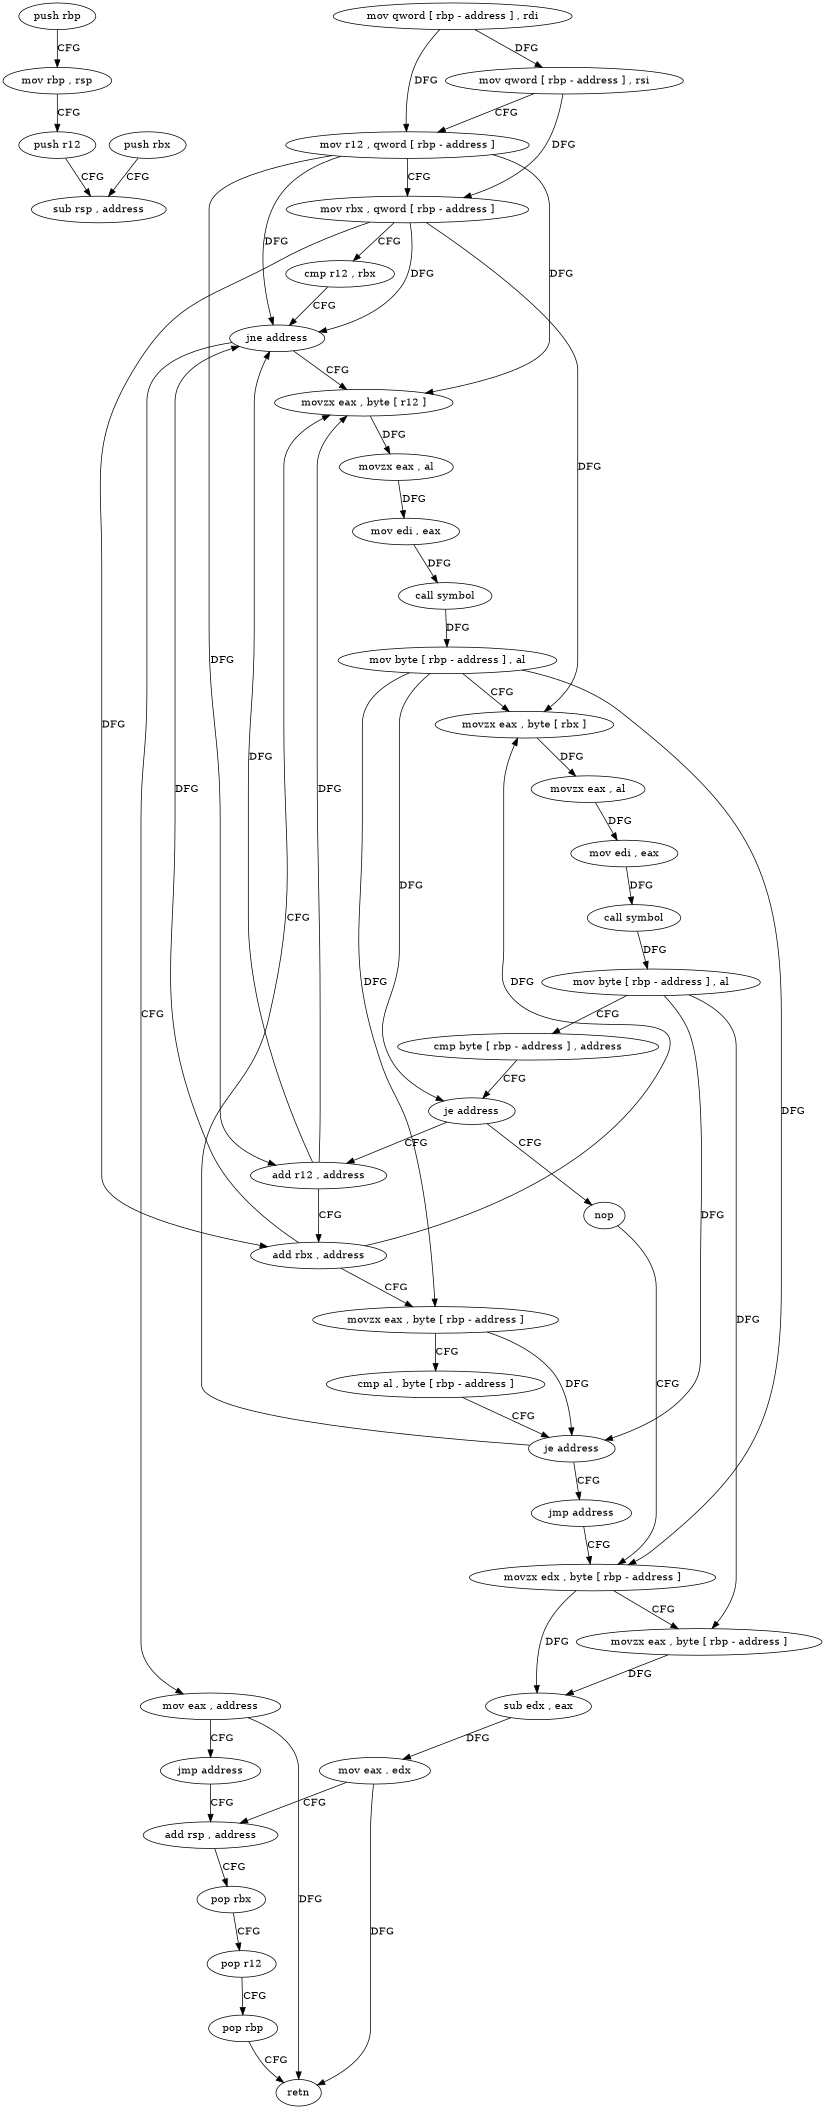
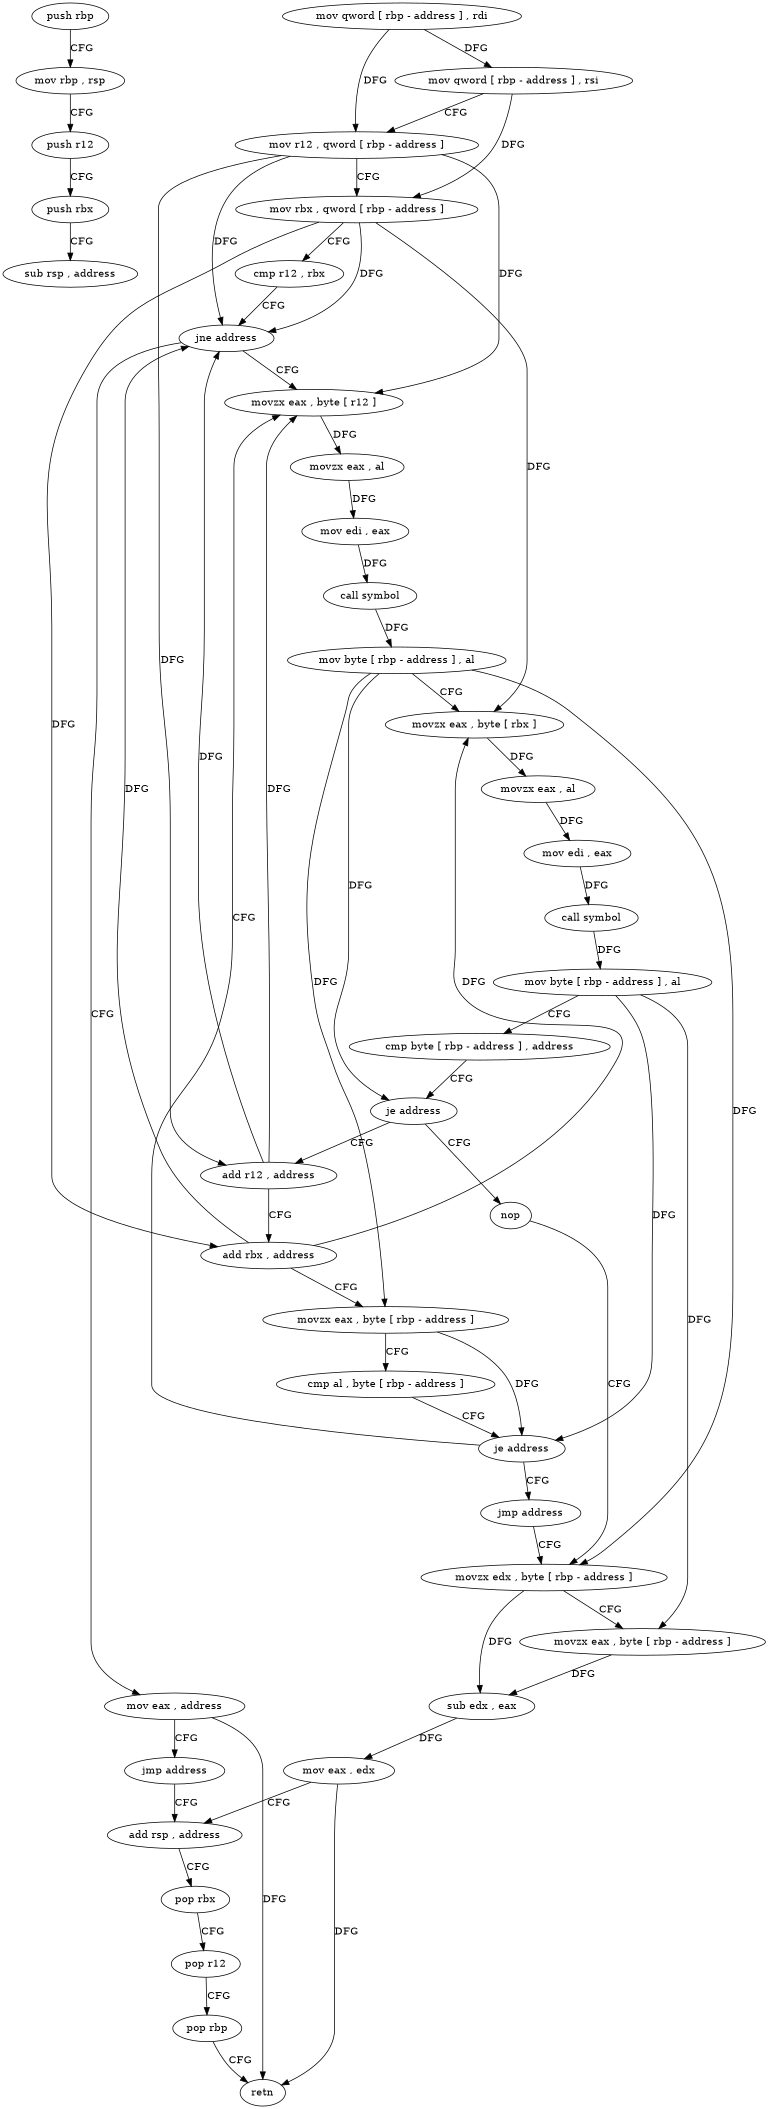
edge "push r12" -> "sub rsp , address": now "push r12" -> "push rbx"
